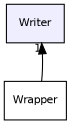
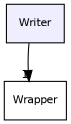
edge "Wrapper" -> "Writer": reversed
